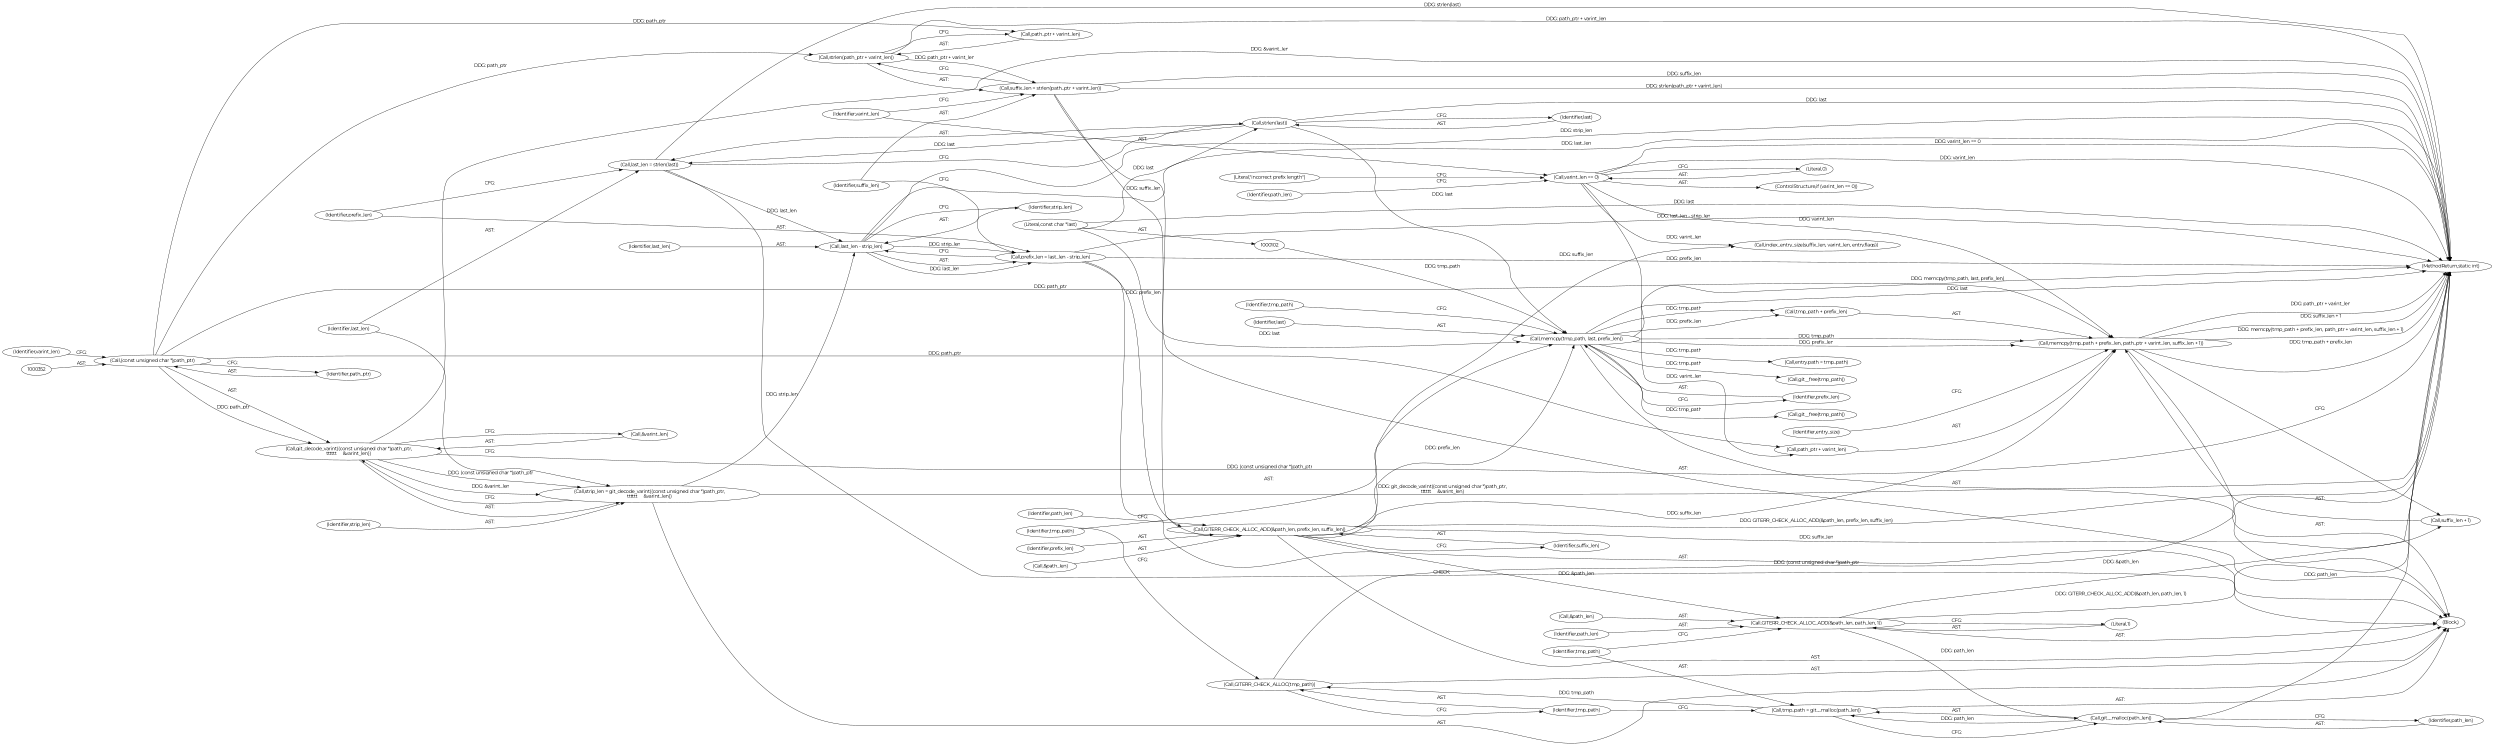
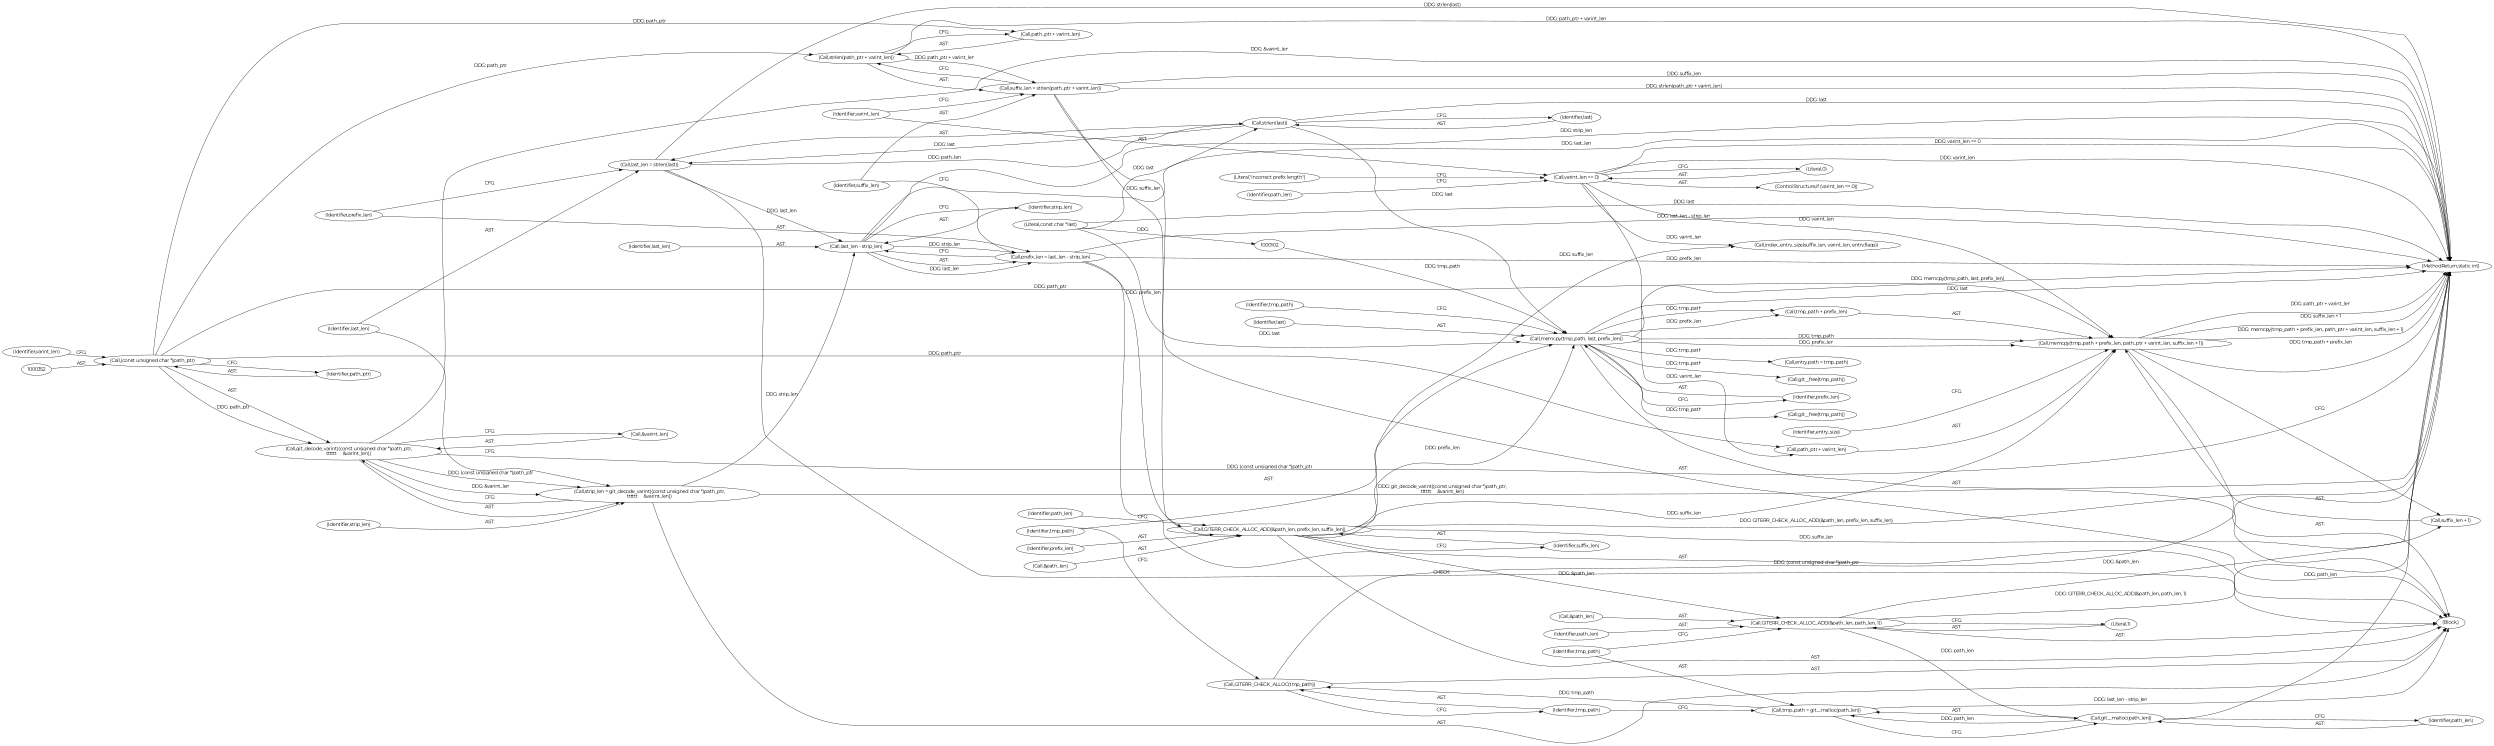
edge "(Call,last_len = strlen(last))" -> "(Call,strlen(last))": label "CFG: " -> "DDG: path_len"
edge "(Literal,const char *last)" -> "1000102": label "AST: " -> "DDG: "
edge "(Call,tmp_path = git__malloc(path_len))" -> "(Block,)": label "AST: " -> "DDG: last_len - strip_len"
